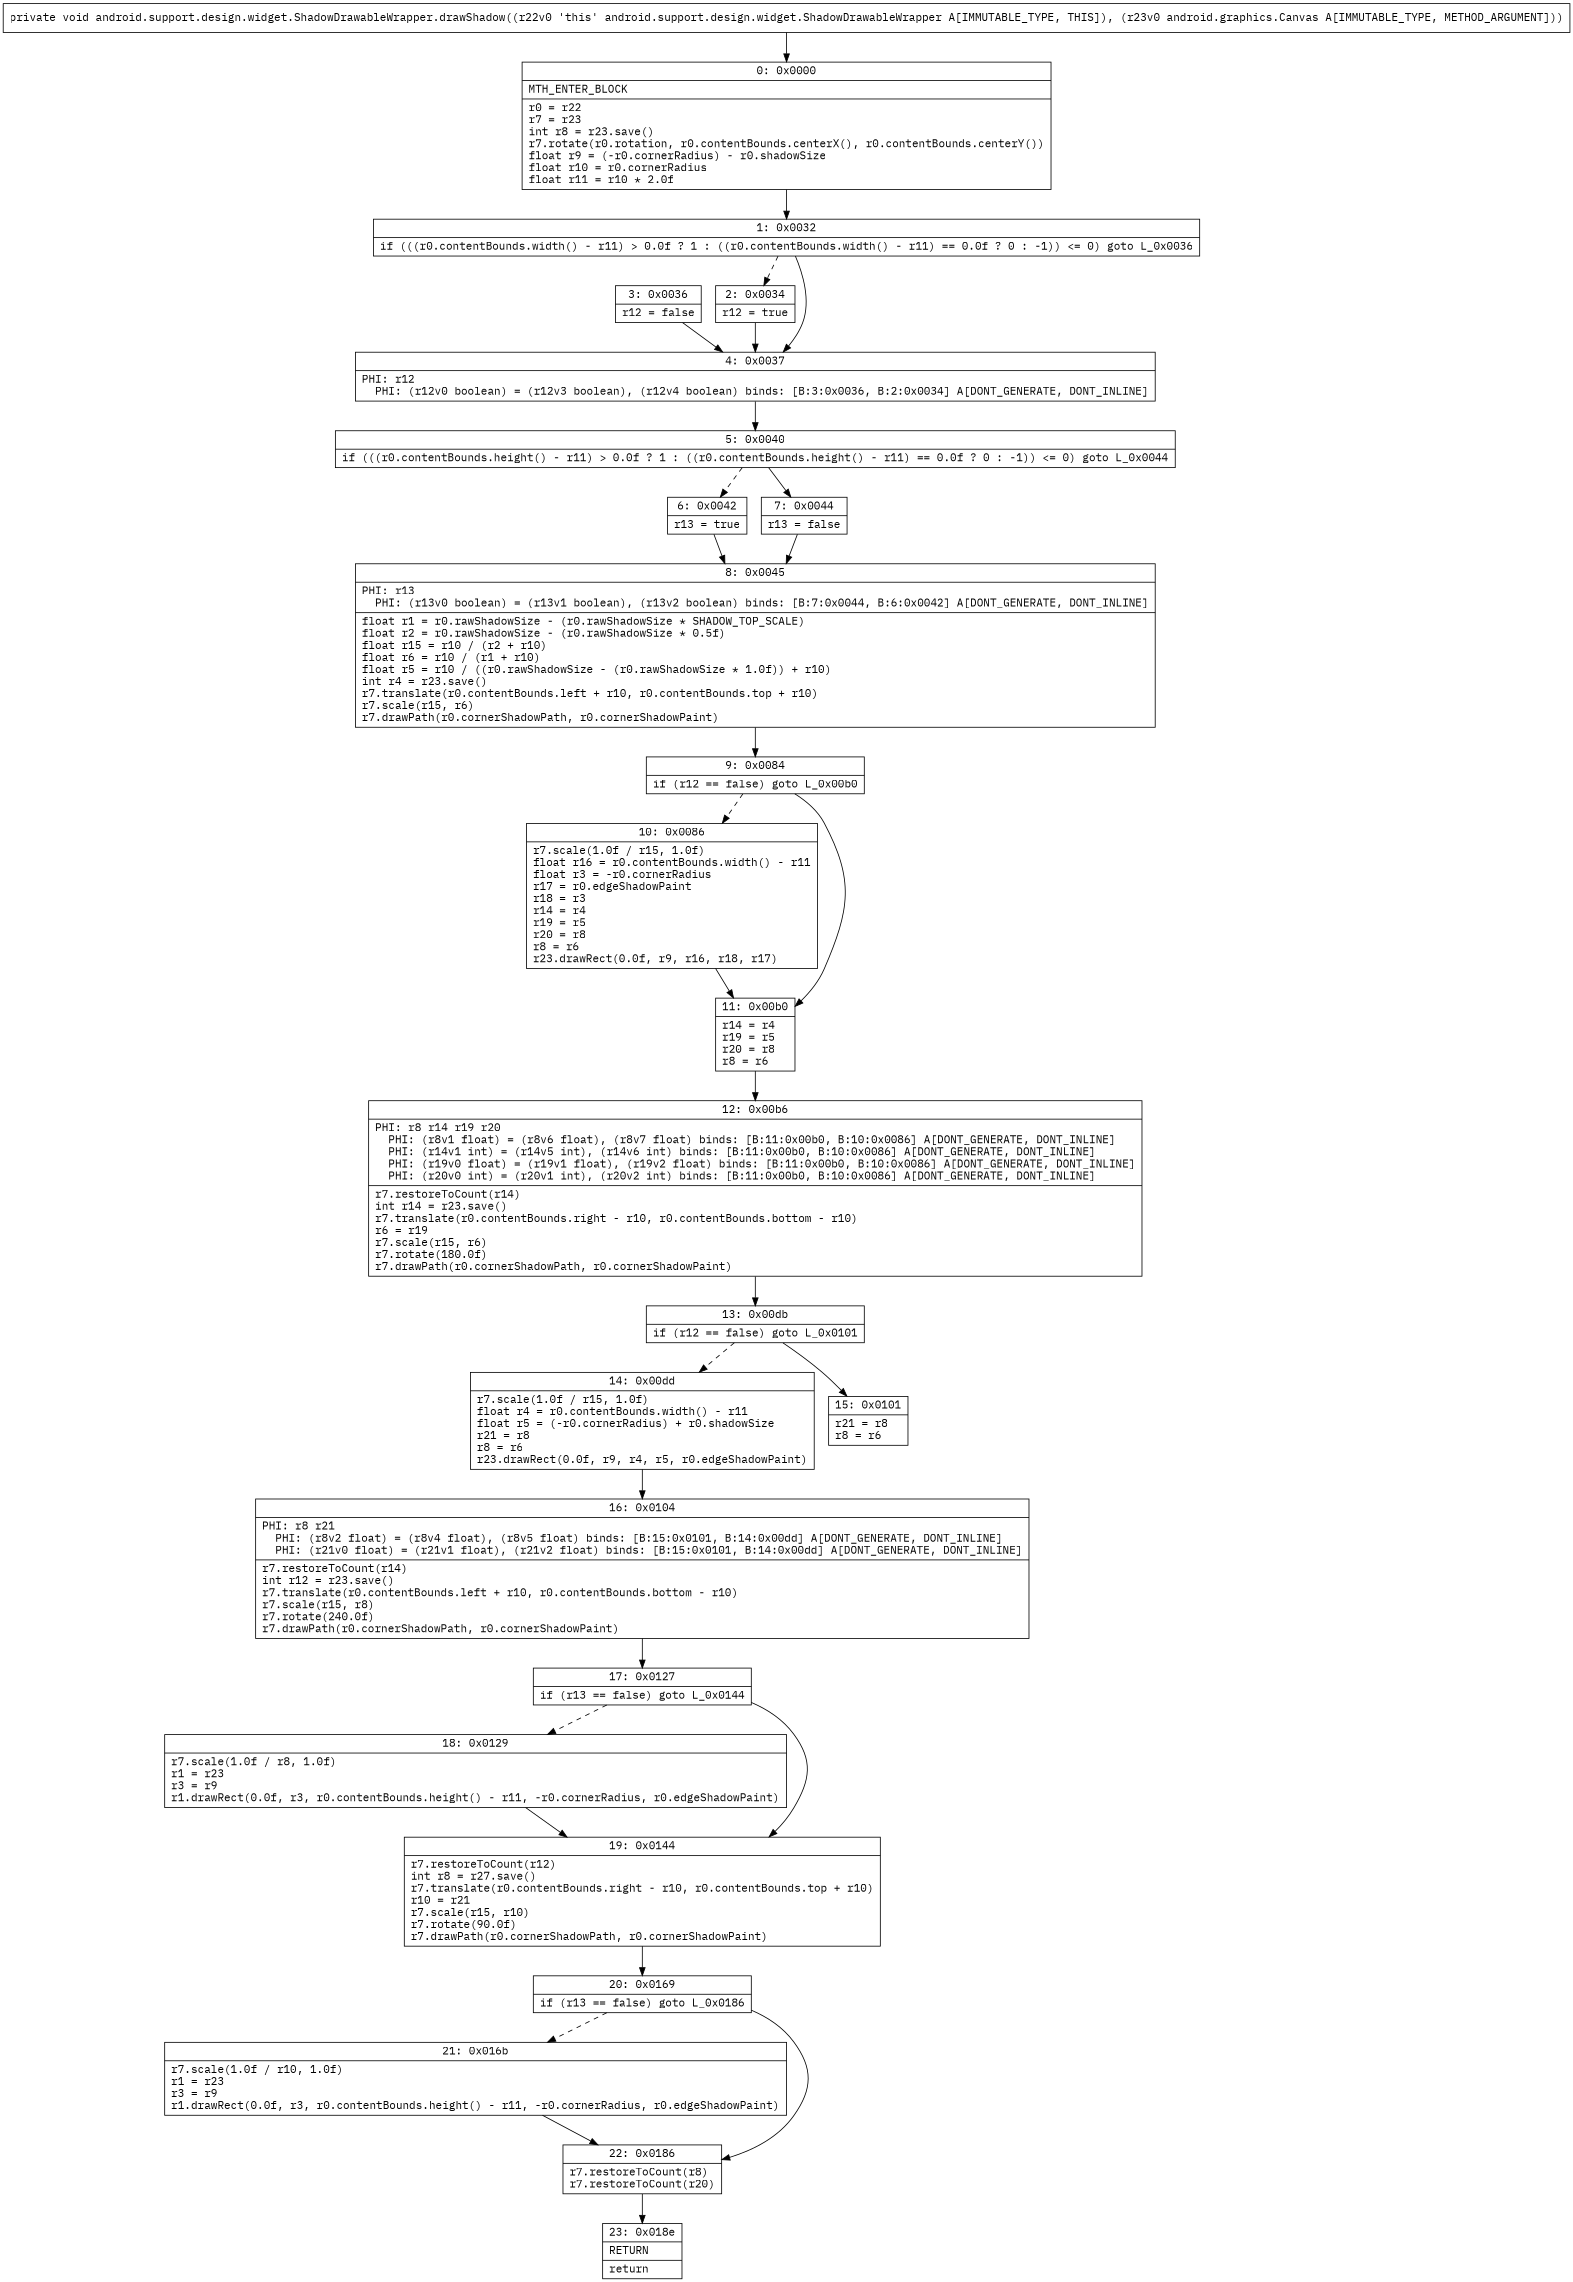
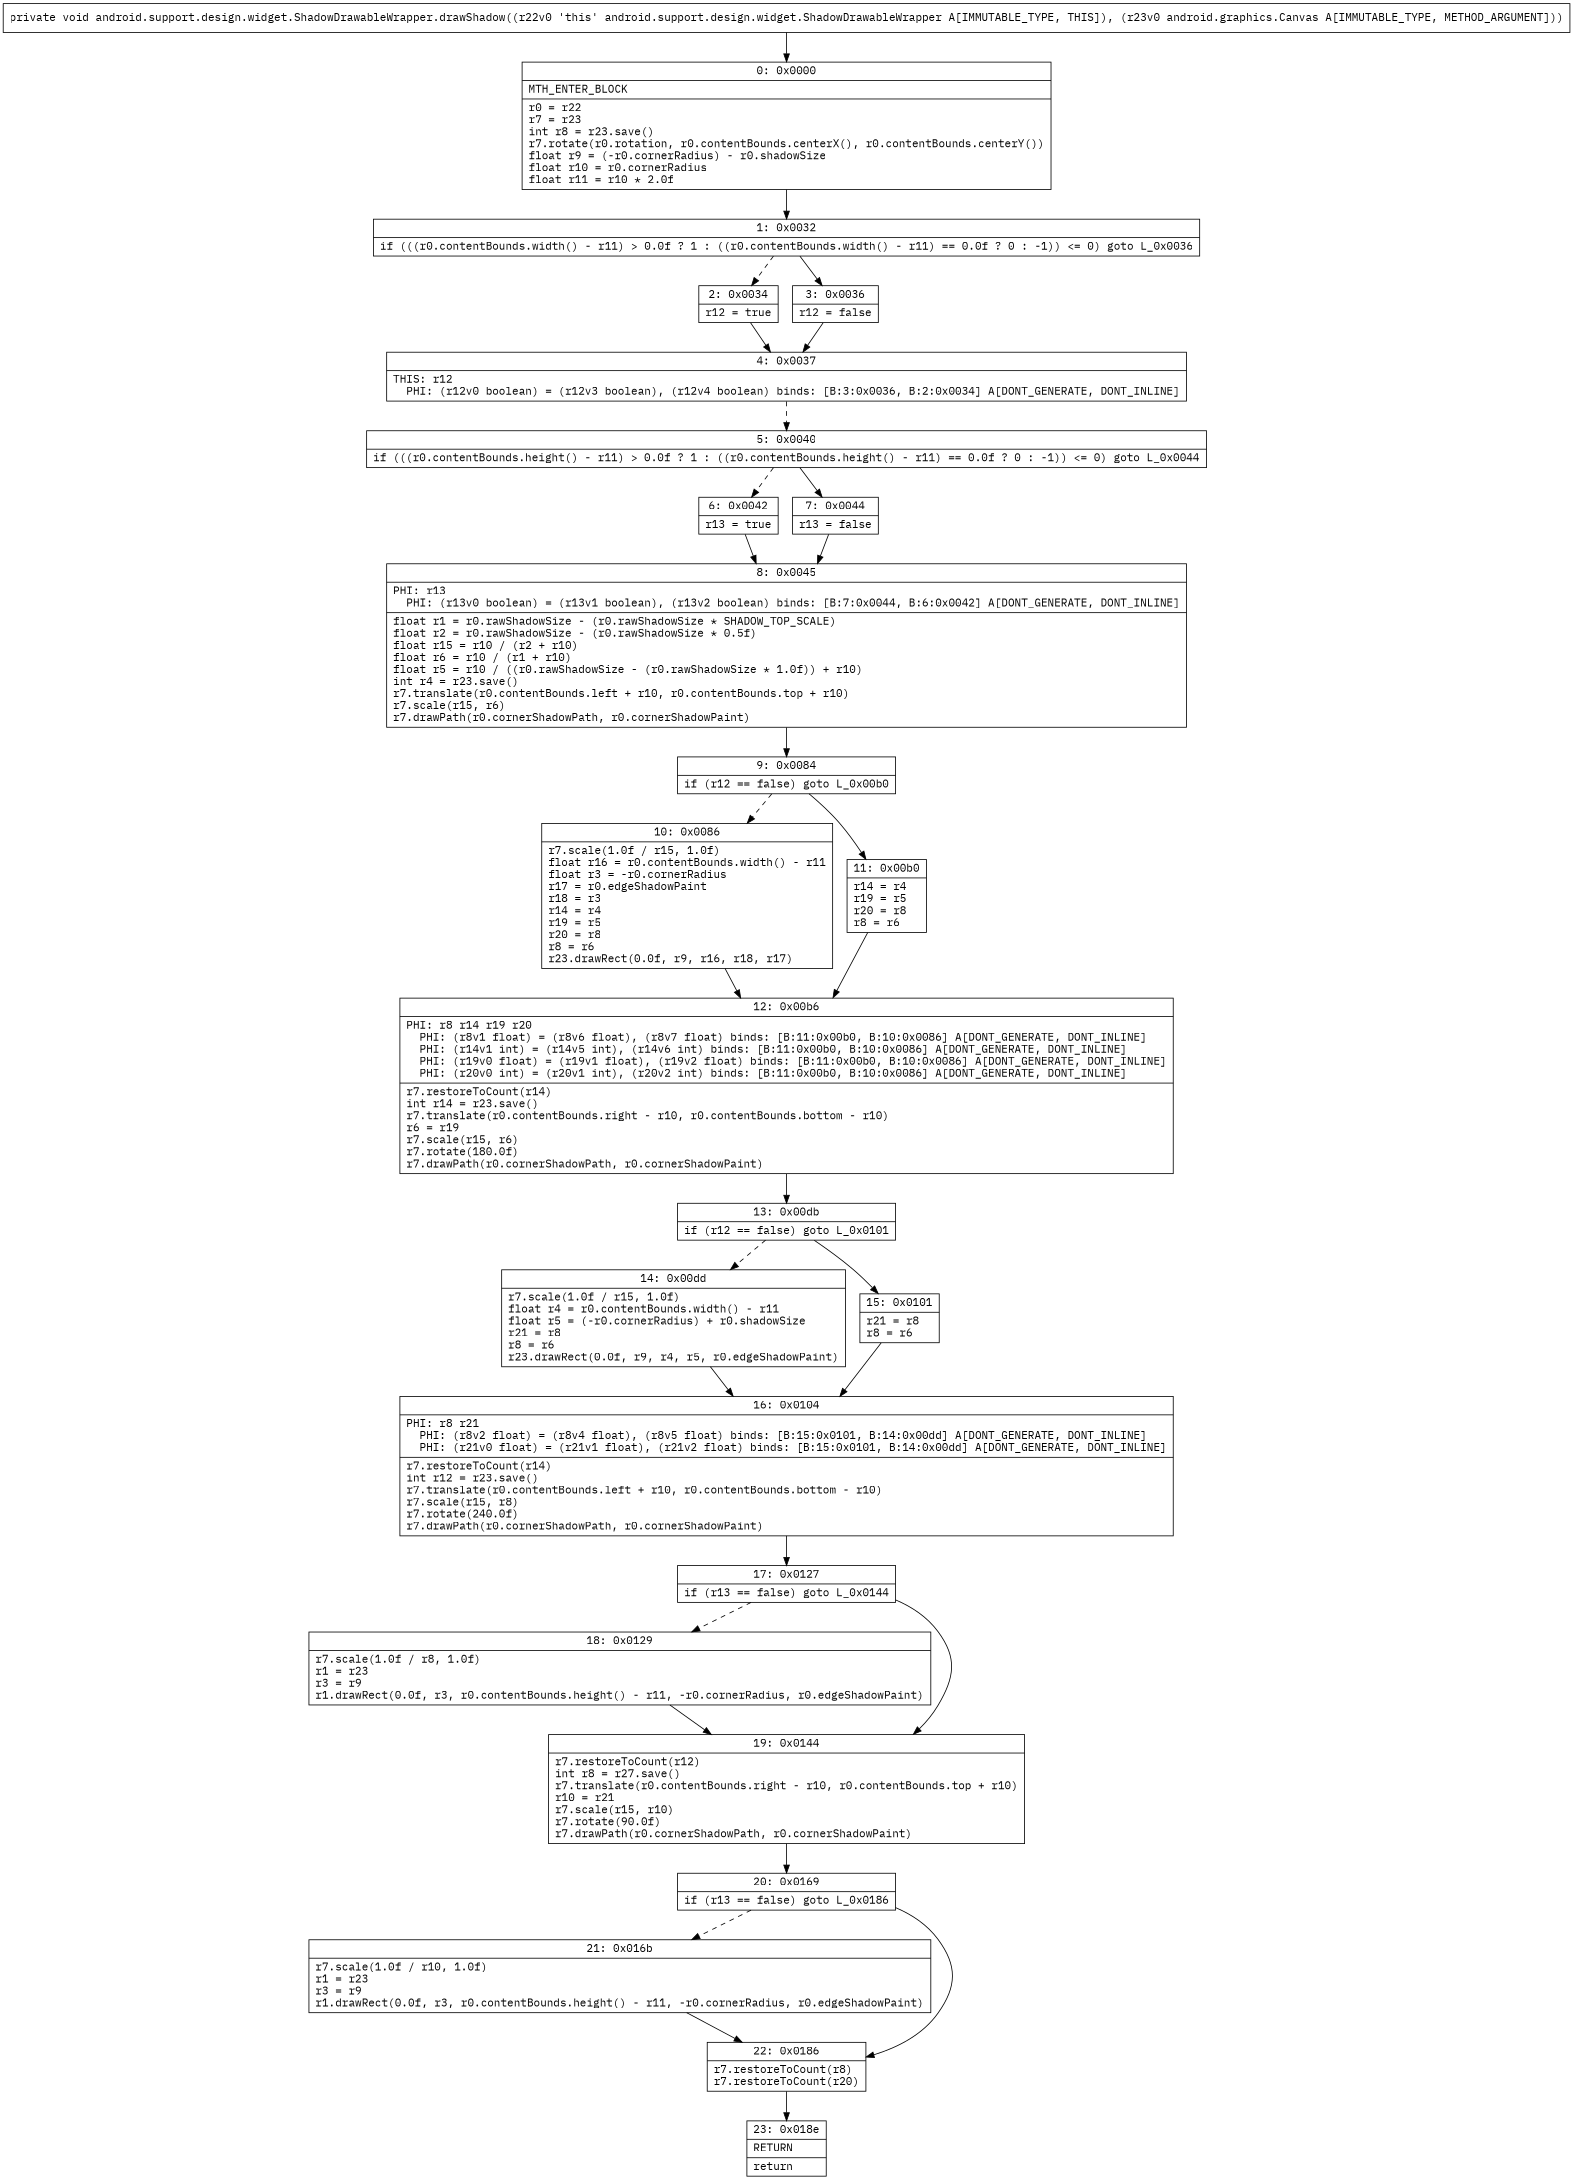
edge "1: 0x0032" -> "4: 0x0037": now "1: 0x0032" -> "3: 0x0036"
node "4: 0x0037": text "PHI: r12" -> "THIS: r12"
edge "4: 0x0037" -> "5: 0x0040": style solid -> dashed
edge "10: 0x0086" -> "11: 0x00b0": now "10: 0x0086" -> "12: 0x00b6"
edge "15: 0x0101" -> "16: 0x0104": added
